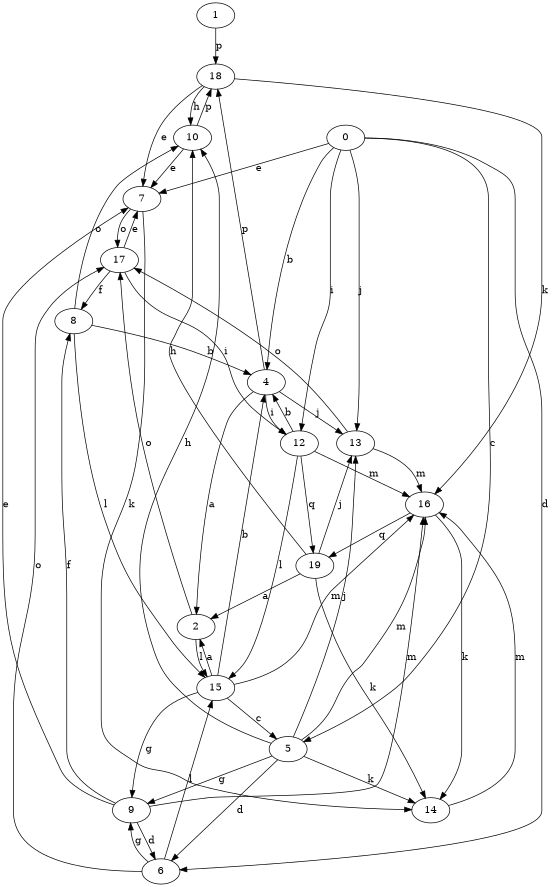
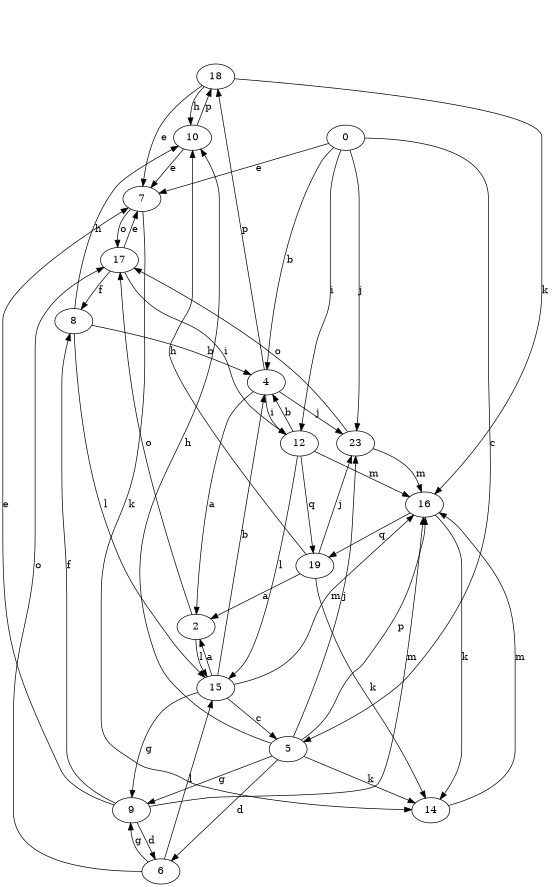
node "1": removed
edge "8" -> "10": label "o" -> "h"
node "13": label "13" -> "23"
edge "0" -> "6": removed, label "d"
edge "5" -> "16": label "m" -> "p"
